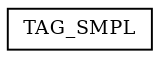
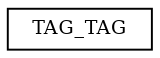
node "TAG_SMPL": label "TAG_SMPL" -> "TAG_TAG"
